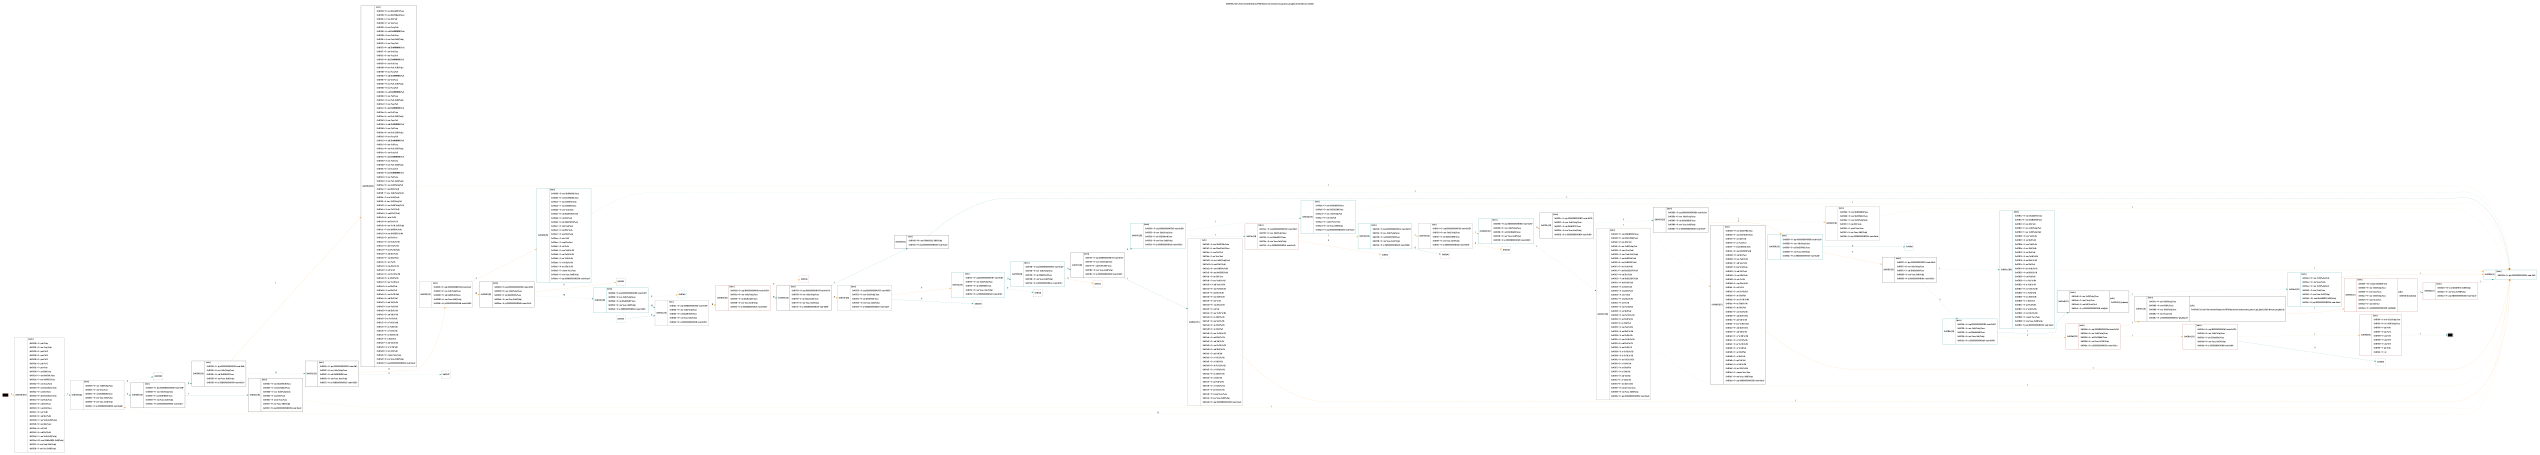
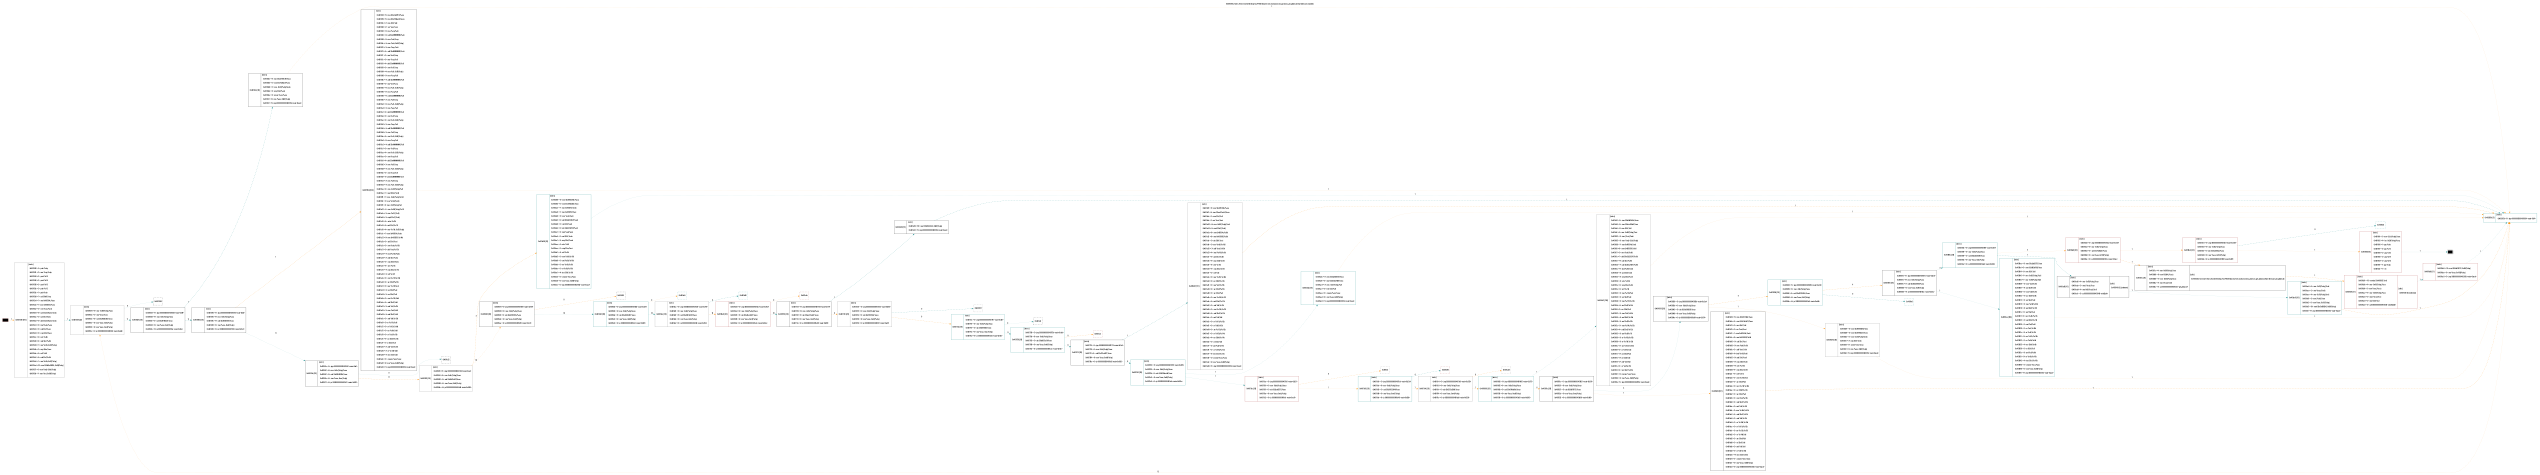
edge "0x401d46" -> "0x4016cc [28]": reversed
